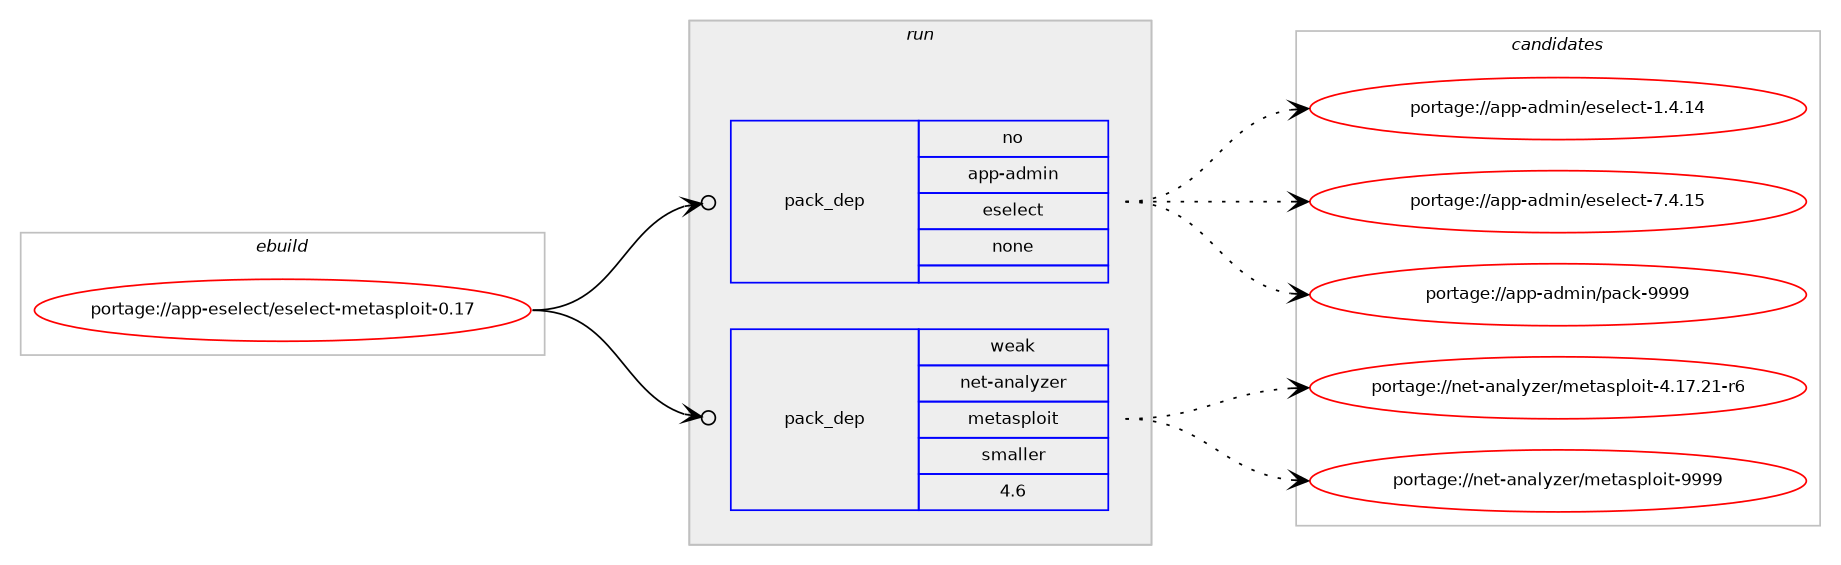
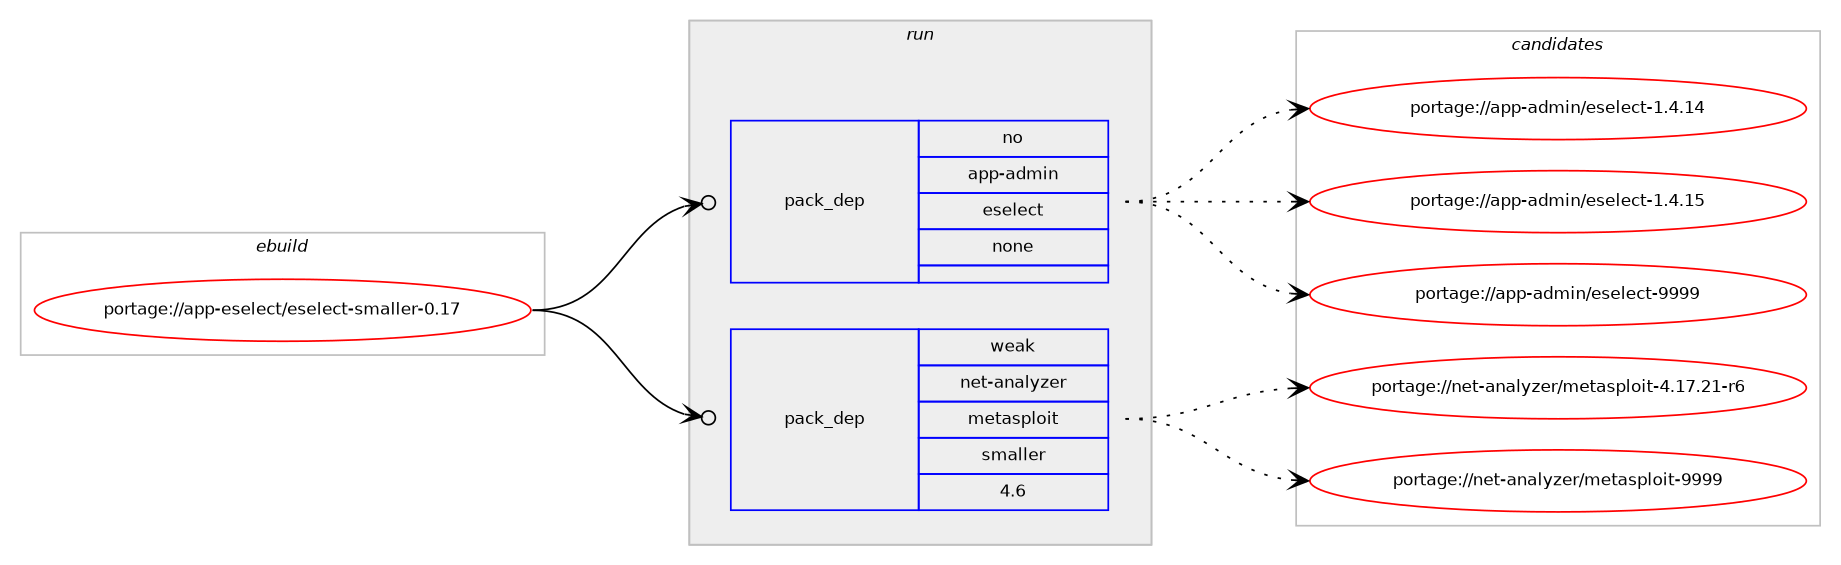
node "portage://app-admin/eselect-7.4.15": label "portage://app-admin/eselect-7.4.15" -> "portage://app-admin/eselect-1.4.15"
node "portage://app-admin/pack-9999": label "portage://app-admin/pack-9999" -> "portage://app-admin/eselect-9999"
node "portage://app-eselect/eselect-metasploit-0.17": label "portage://app-eselect/eselect-metasploit-0.17" -> "portage://app-eselect/eselect-smaller-0.17"
